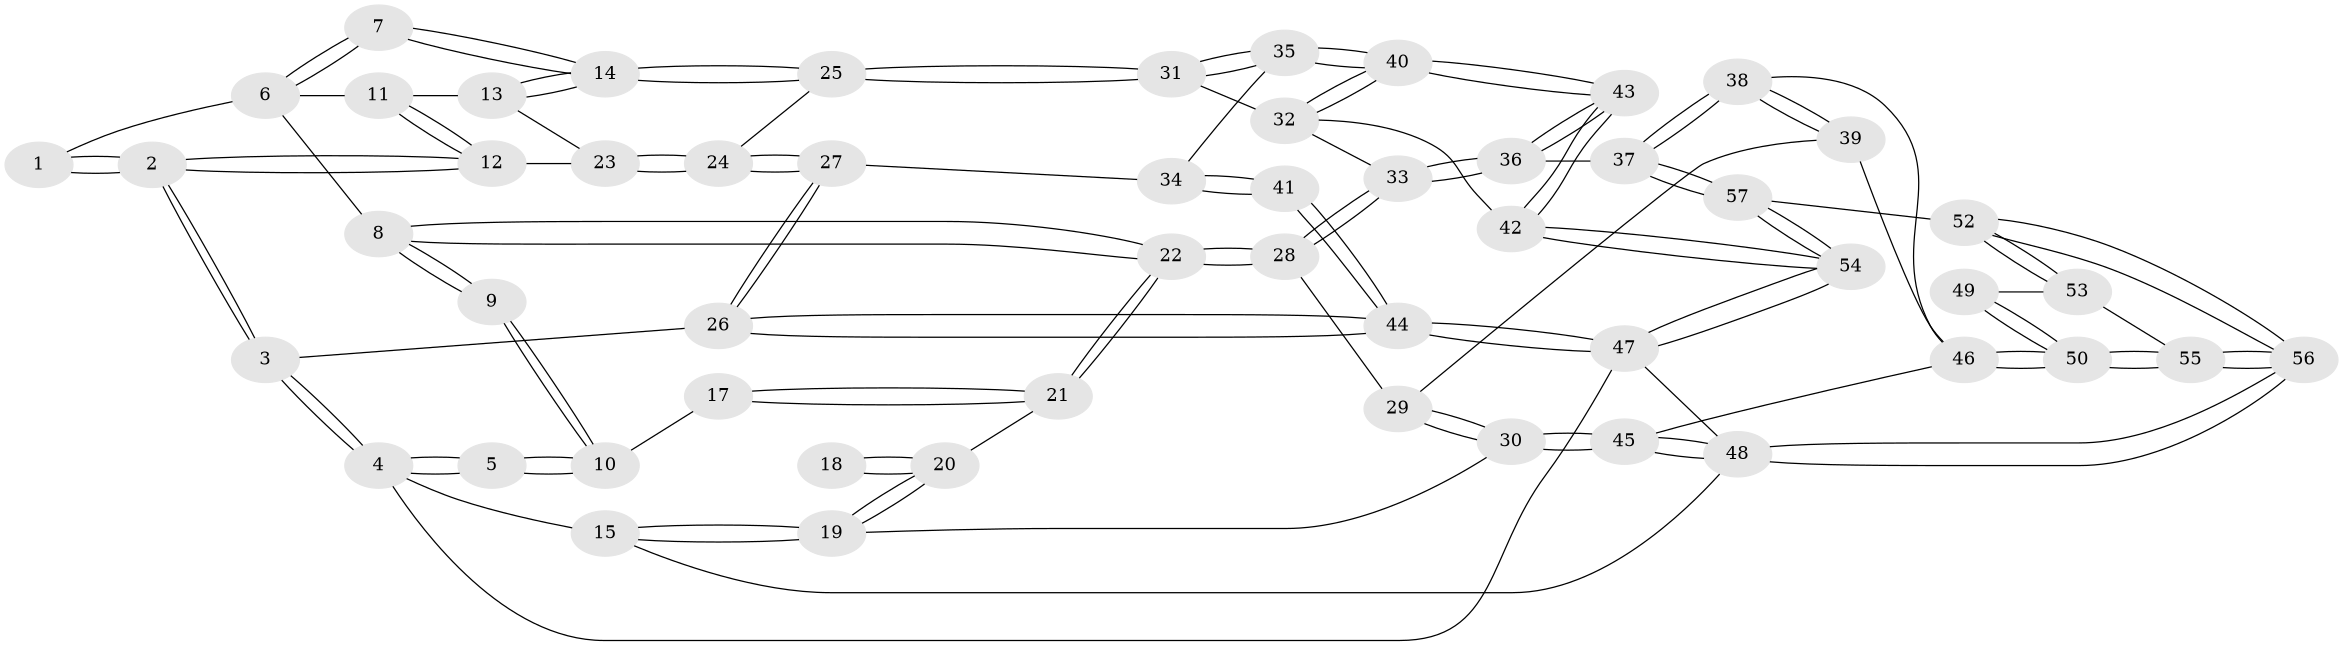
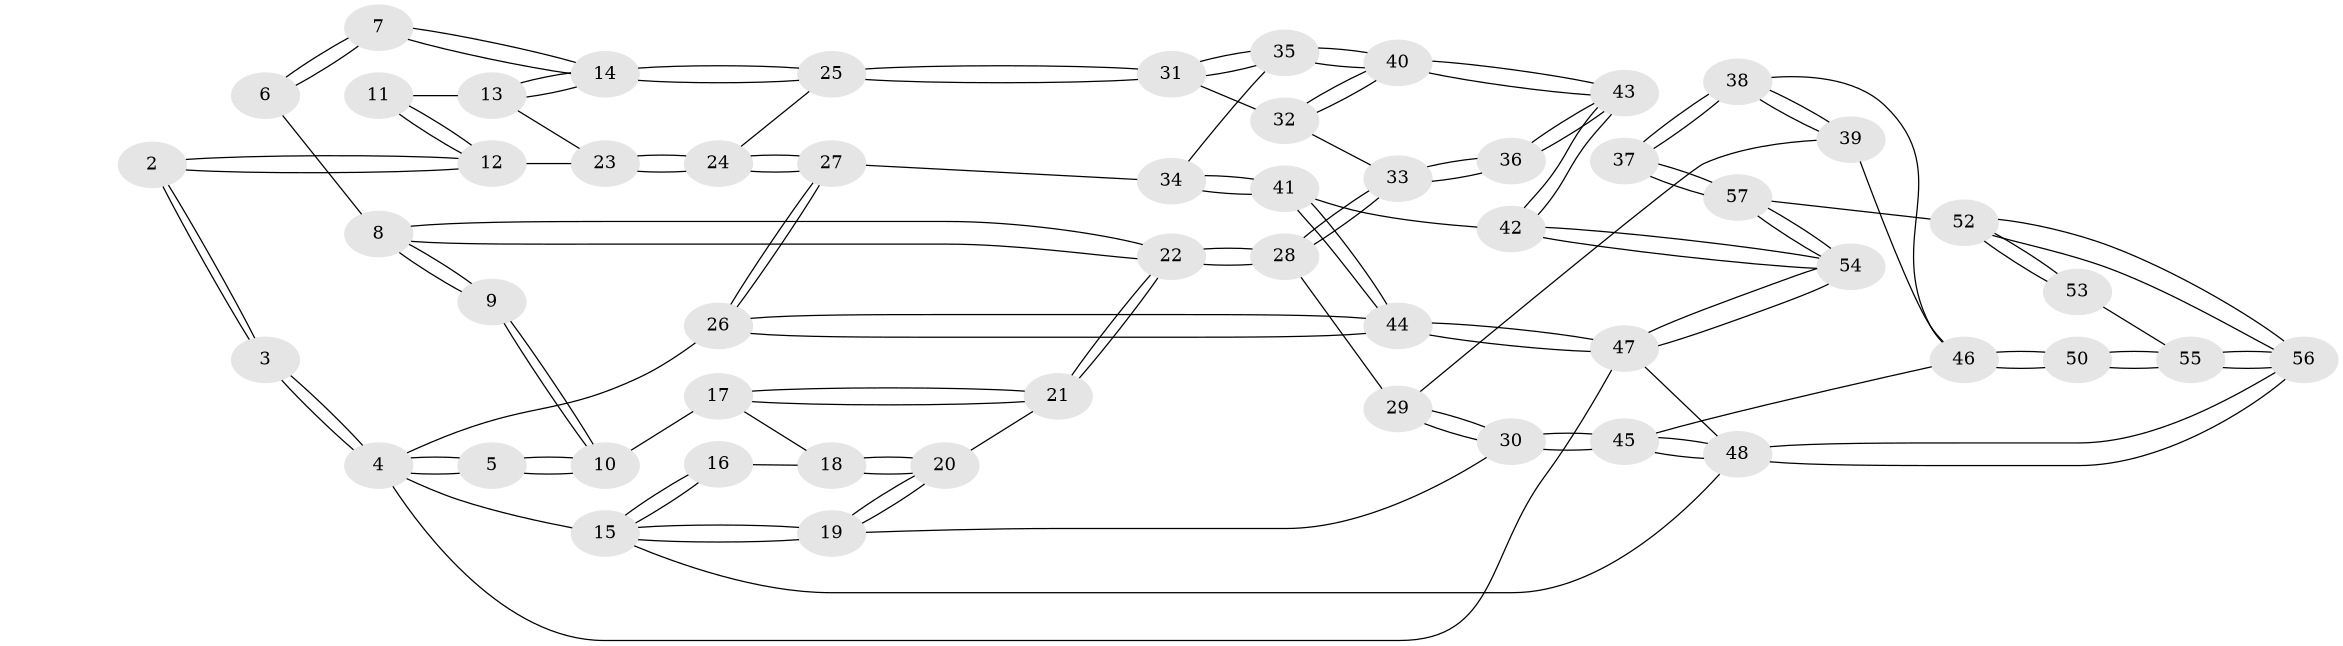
edge "6" -- "11": removed
edge "32" -- "42": now "41" -- "42"
edge "36" -- "37": removed
node "1": removed
node "49": removed
edge "26" -- "3": now "26" -- "4"
edge "17" -- "18": added
node "16": added
